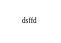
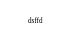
node "dsffd": moved (30, 21) -> (36, 21)
